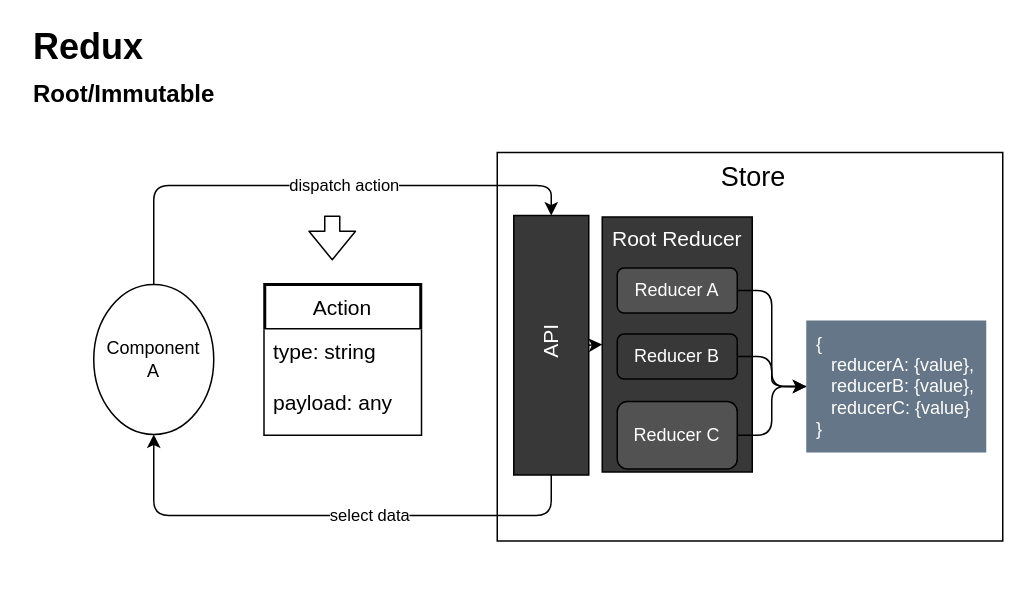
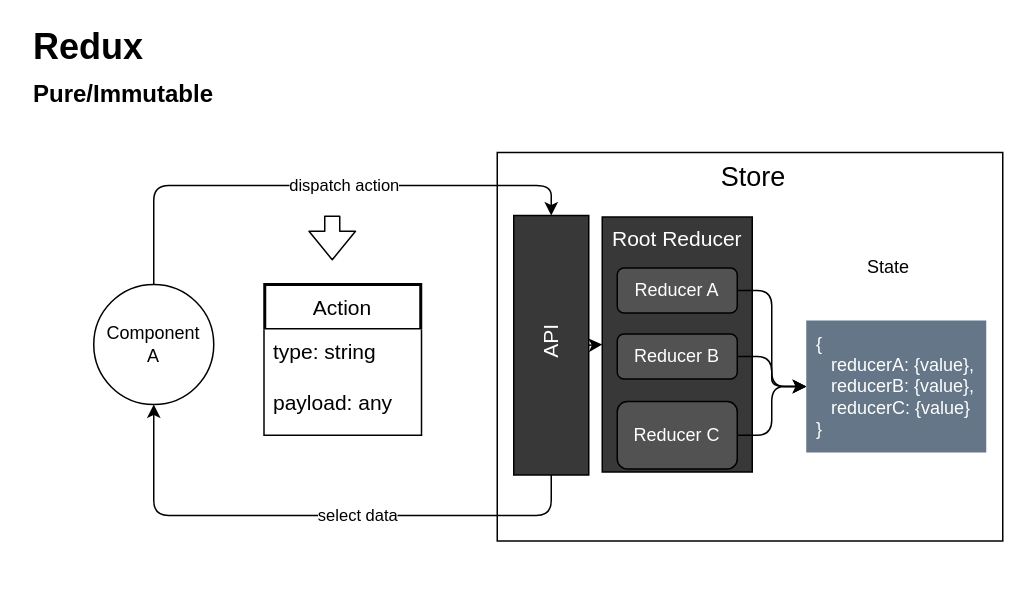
node "Redux Root/Immutable": label "Redux Root/Immutable" -> "Redux Pure/Immutable"
node "State": added
node "Reducer B": fillcolor #383838 -> #525252
node "Component A": size 120x150 -> 120x120
edge "Reducer B" -- "{ reducerA: {value}, reducerB: {value}, reducerC: {value} }": arrowhead none -> classic
